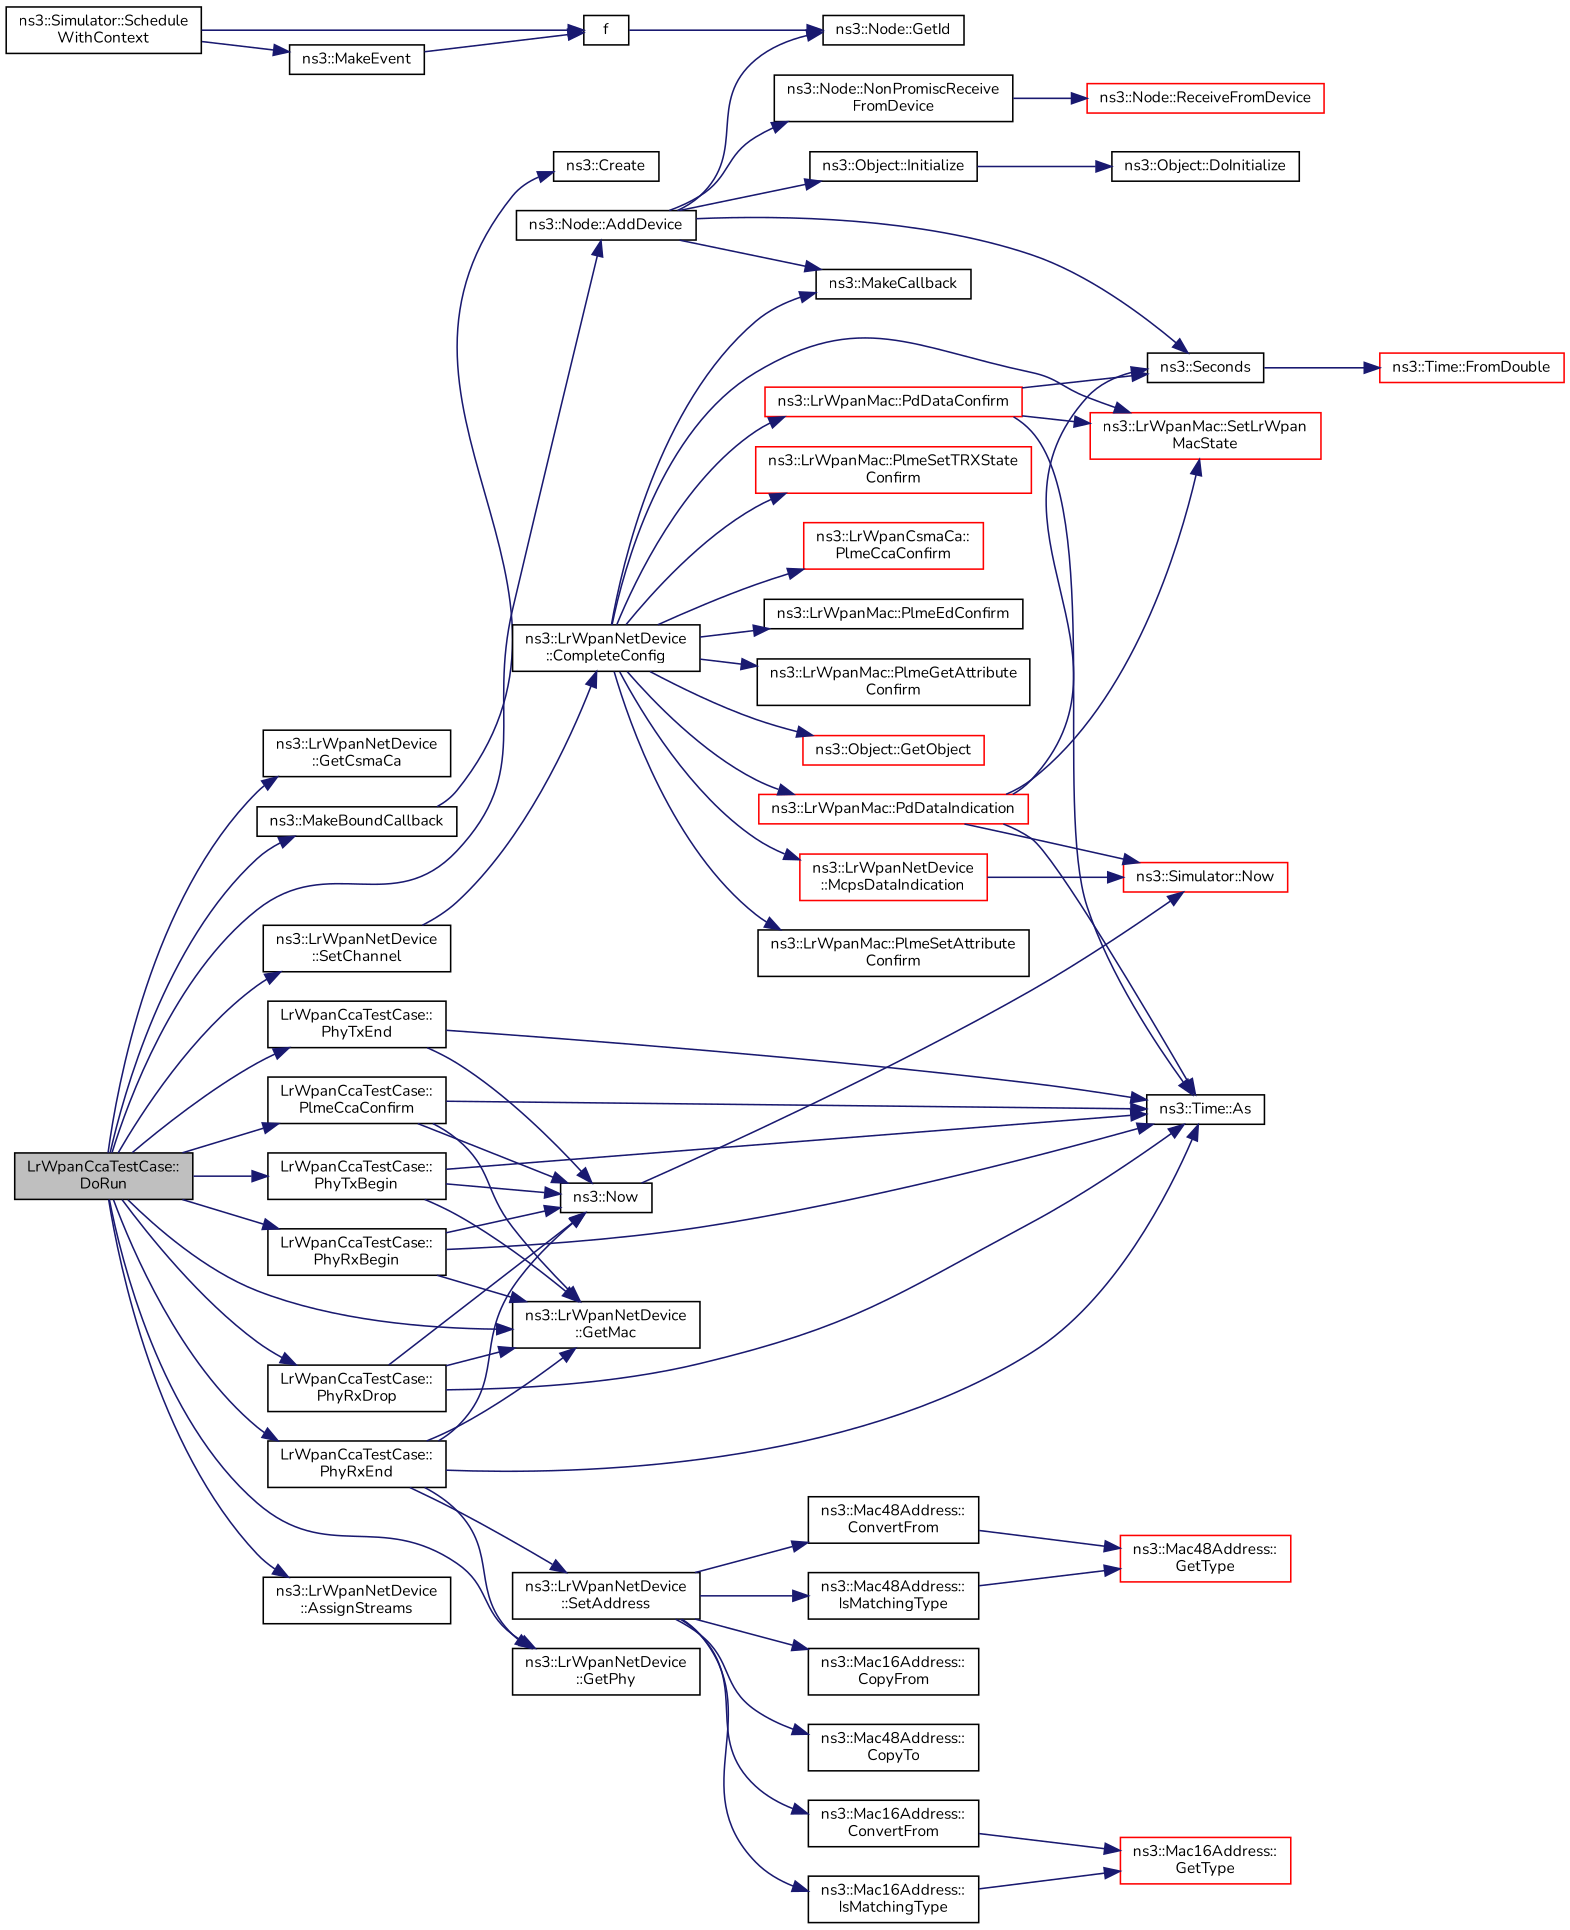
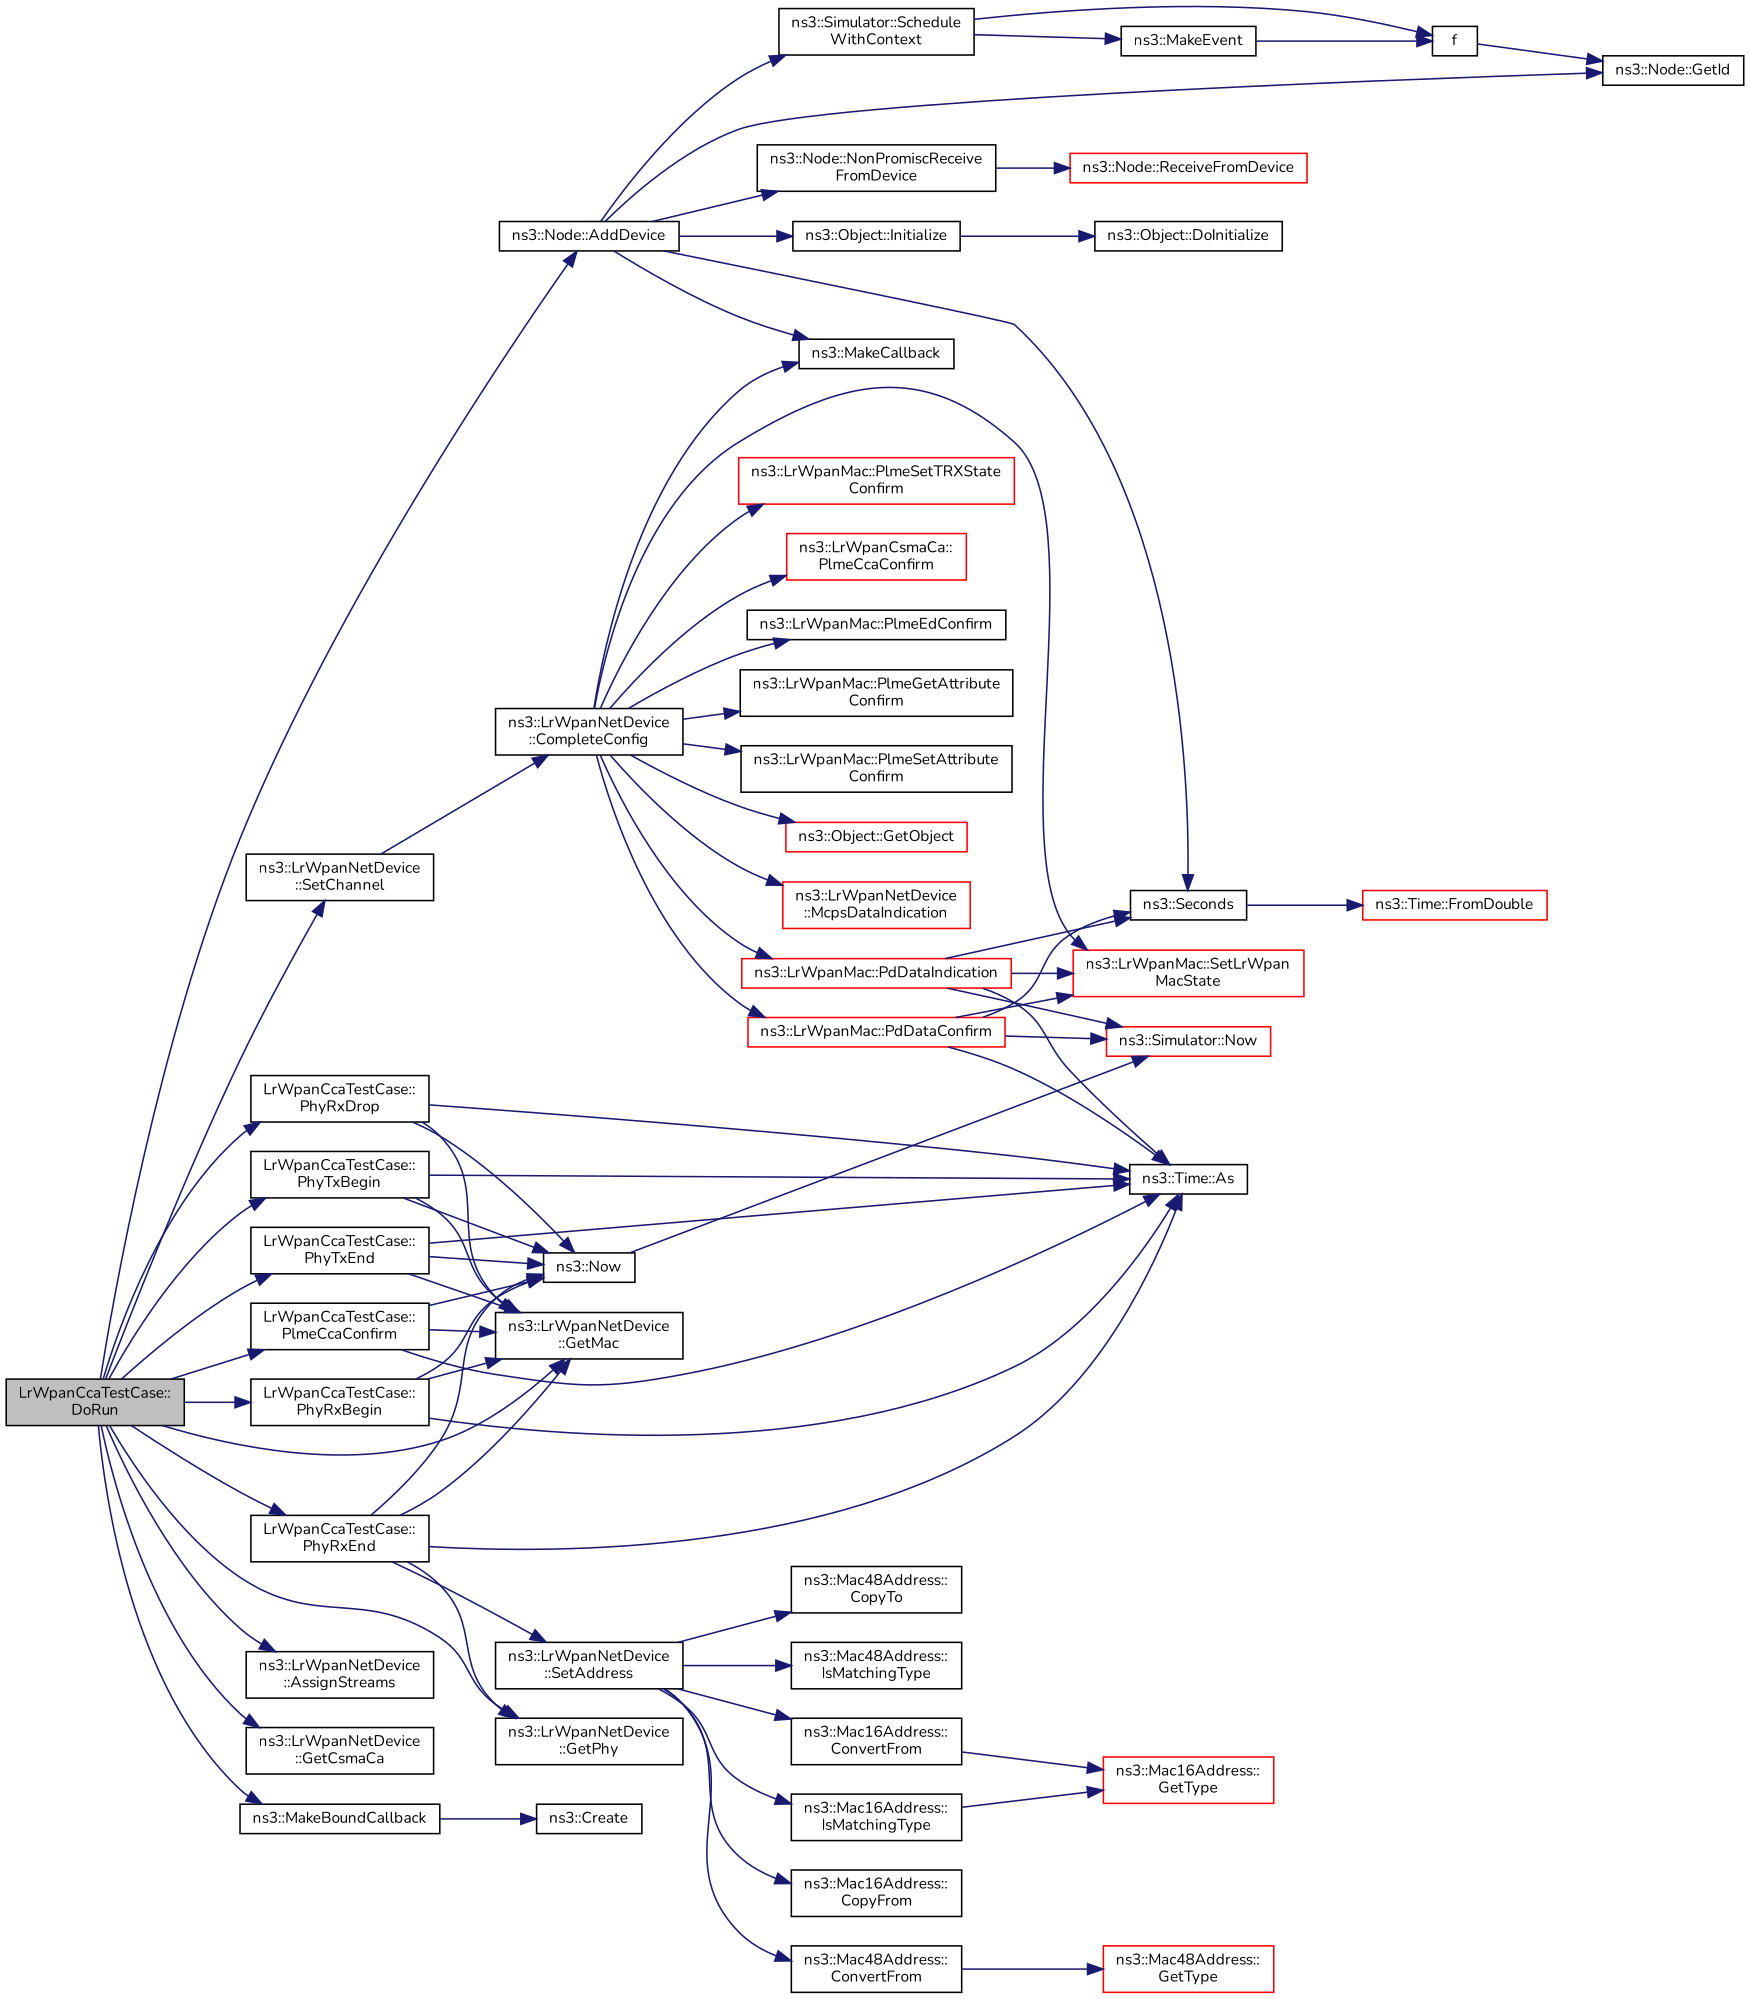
edge "ns3::Node::AddDevice" -> "ns3::Simulator::Schedule WithContext": added
edge "ns3::LrWpanNetDevice ::McpsDataIndication" -> "ns3::Simulator::Now": now "ns3::LrWpanMac::PdDataConfirm" -> "ns3::Simulator::Now"
edge "LrWpanCcaTestCase:: PhyTxEnd" -> "ns3::LrWpanNetDevice ::GetMac": added
edge "ns3::Mac48Address:: IsMatchingType" -> "ns3::Mac48Address:: GetType": removed
